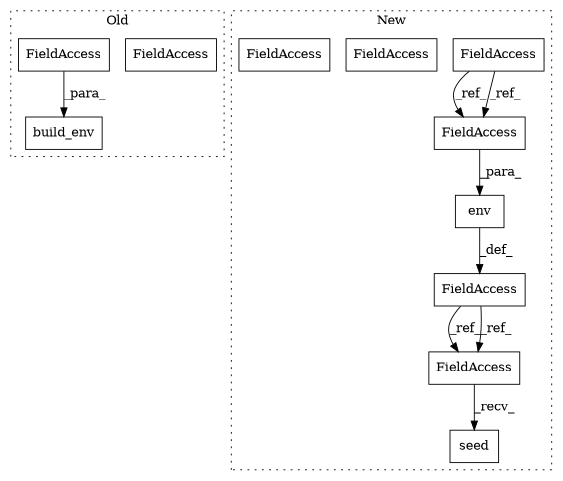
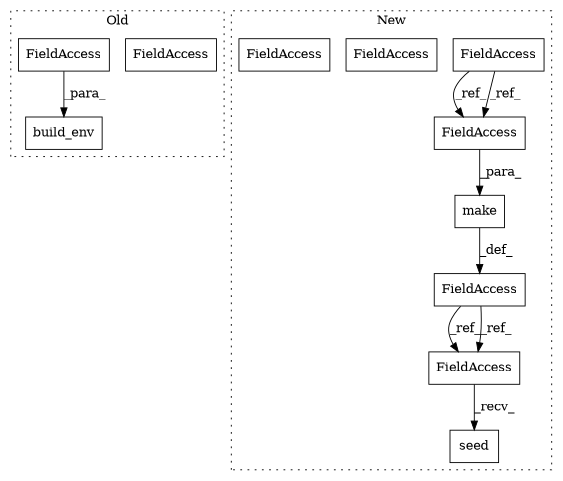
node "env": label "env" -> "make"
